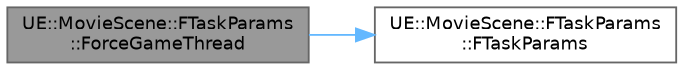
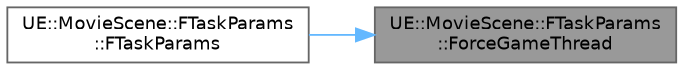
edge "UE::MovieScene::FTaskParams ::ForceGameThread" -> "UE::MovieScene::FTaskParams ::FTaskParams": reversed
